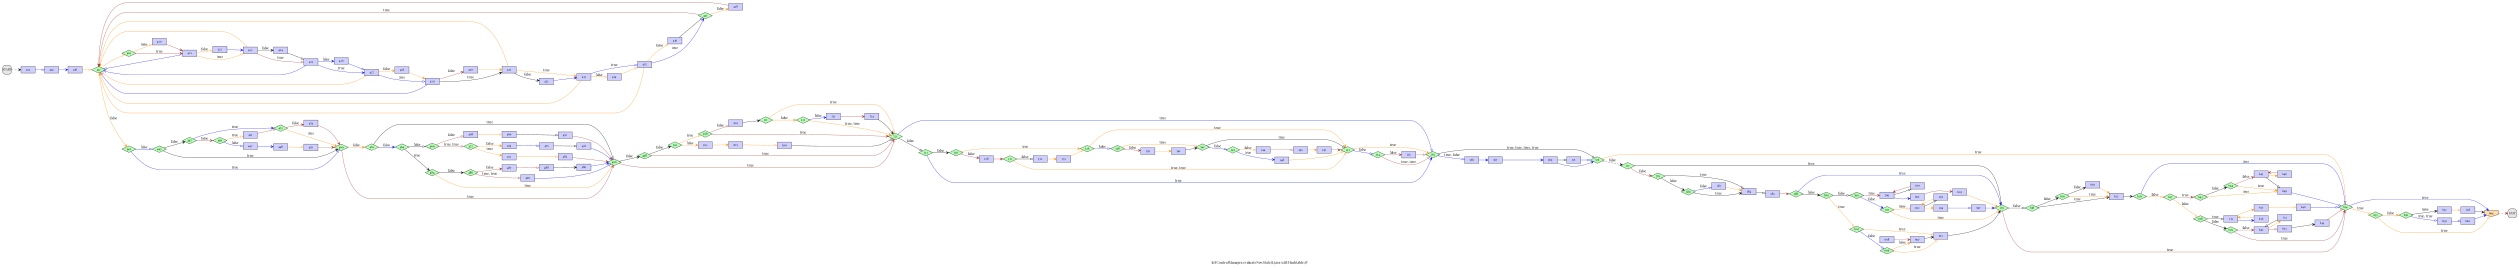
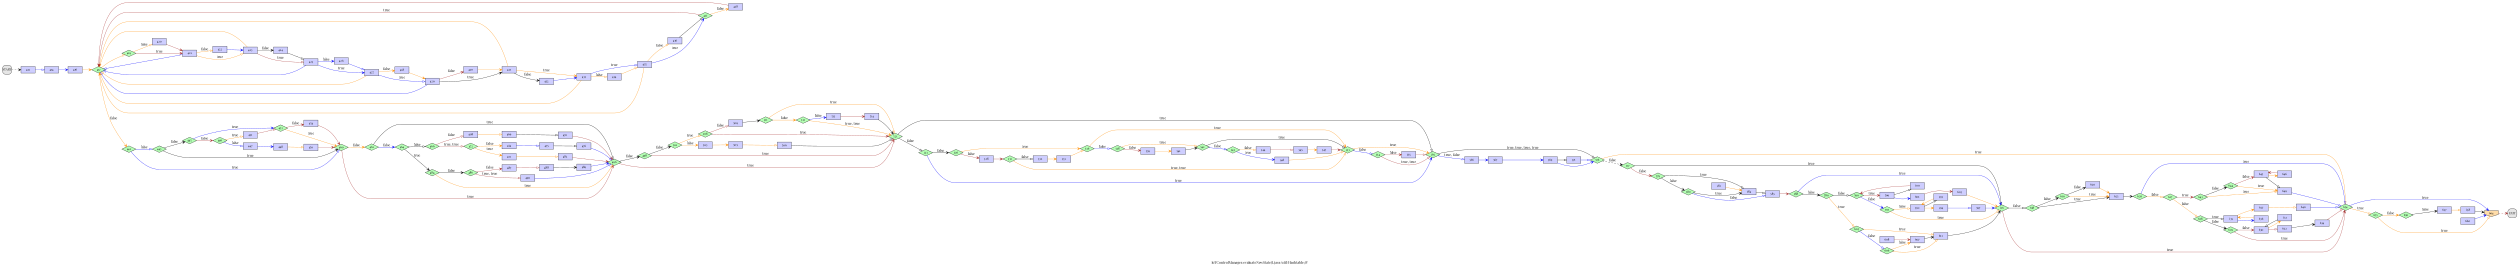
edge "416" -> "417": arrowhead onormal -> vee
edge "521" -> "565": color blue -> black
edge "580" -> "581": now "580" -> "585"
edge "600" -> "599": now "600" -> "590"
node "659": removed
